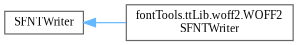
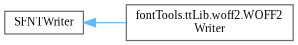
node "fontTools.ttLib.woff2.WOFF2 SFNTWriter": label "fontTools.ttLib.woff2.WOFF2 SFNTWriter" -> "fontTools.ttLib.woff2.WOFF2 Writer"
